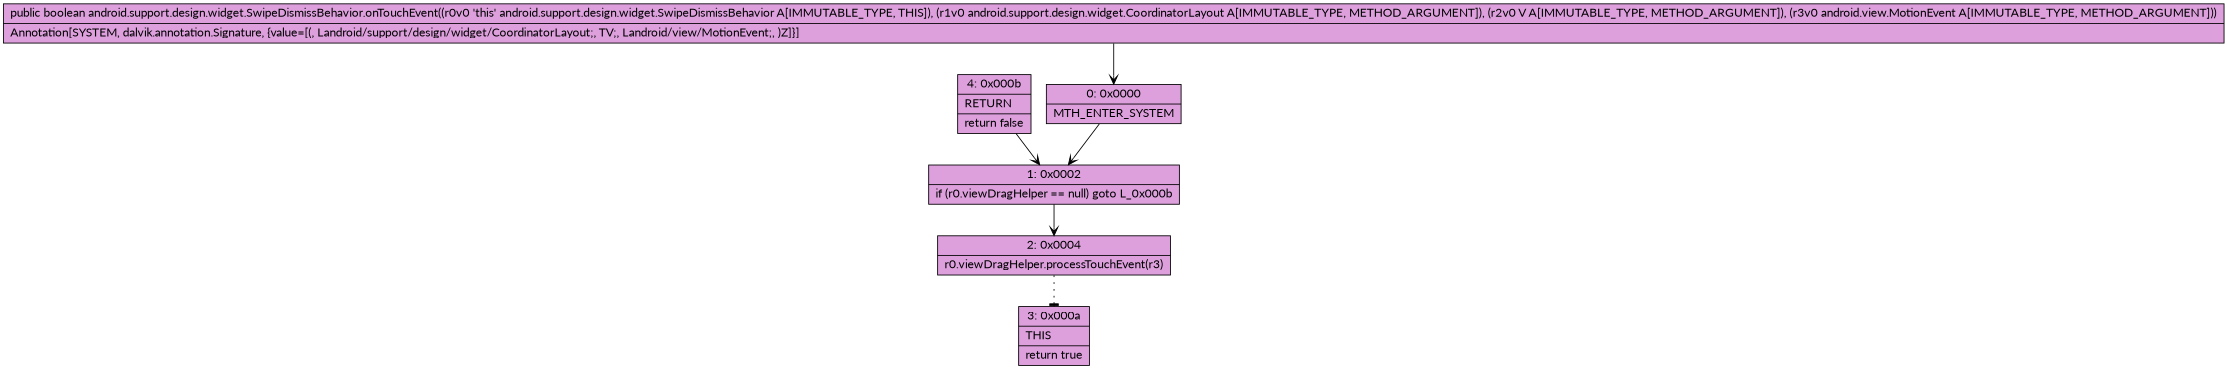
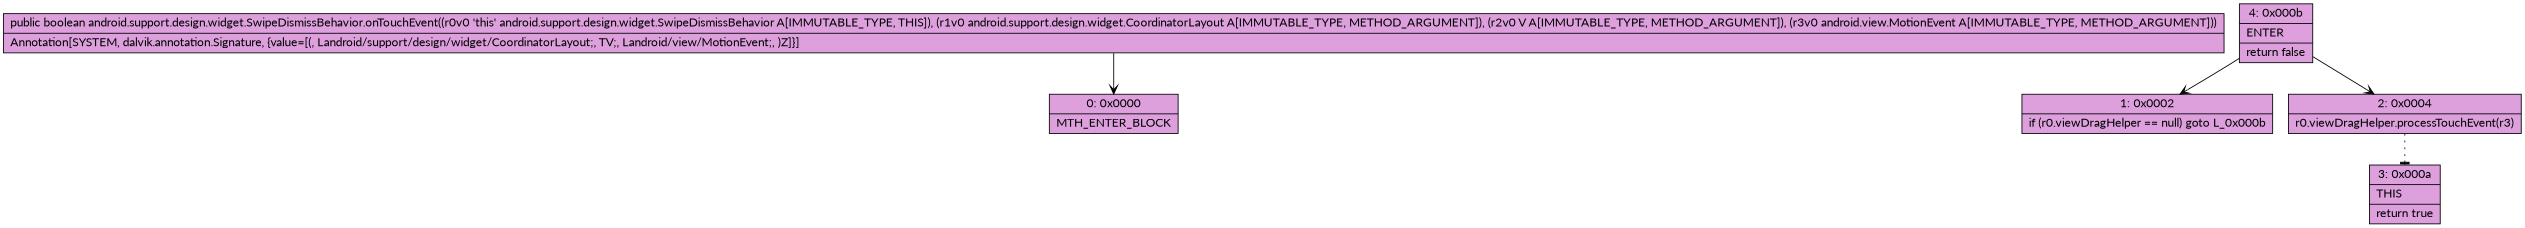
node "4: 0x000b": text "RETURN" -> "ENTER"
node "0: 0x0000": text "MTH_ENTER_SYSTEM" -> "MTH_ENTER_BLOCK"
edge "0: 0x0000" -> "1: 0x0002": removed
edge "1: 0x0002" -> "2: 0x0004": now "4: 0x000b" -> "2: 0x0004"
